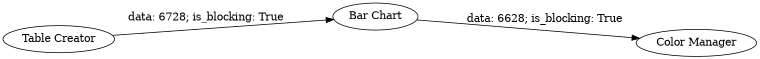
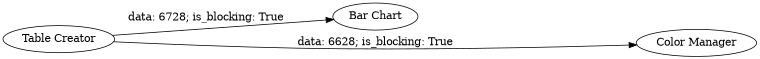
edge "Bar Chart" -> "Color Manager": now "Table Creator" -> "Color Manager"
